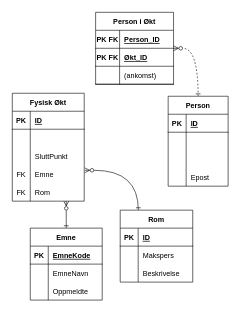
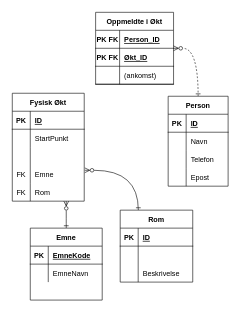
node "Person i Økt": label "Person i Økt" -> "Oppmeldte i Økt"
node "StartPunkt": added
node "Navn": added
node "SluttPunkt": removed
node "Telefon": added
node "Makspers": removed
node "Oppmeldte": removed
